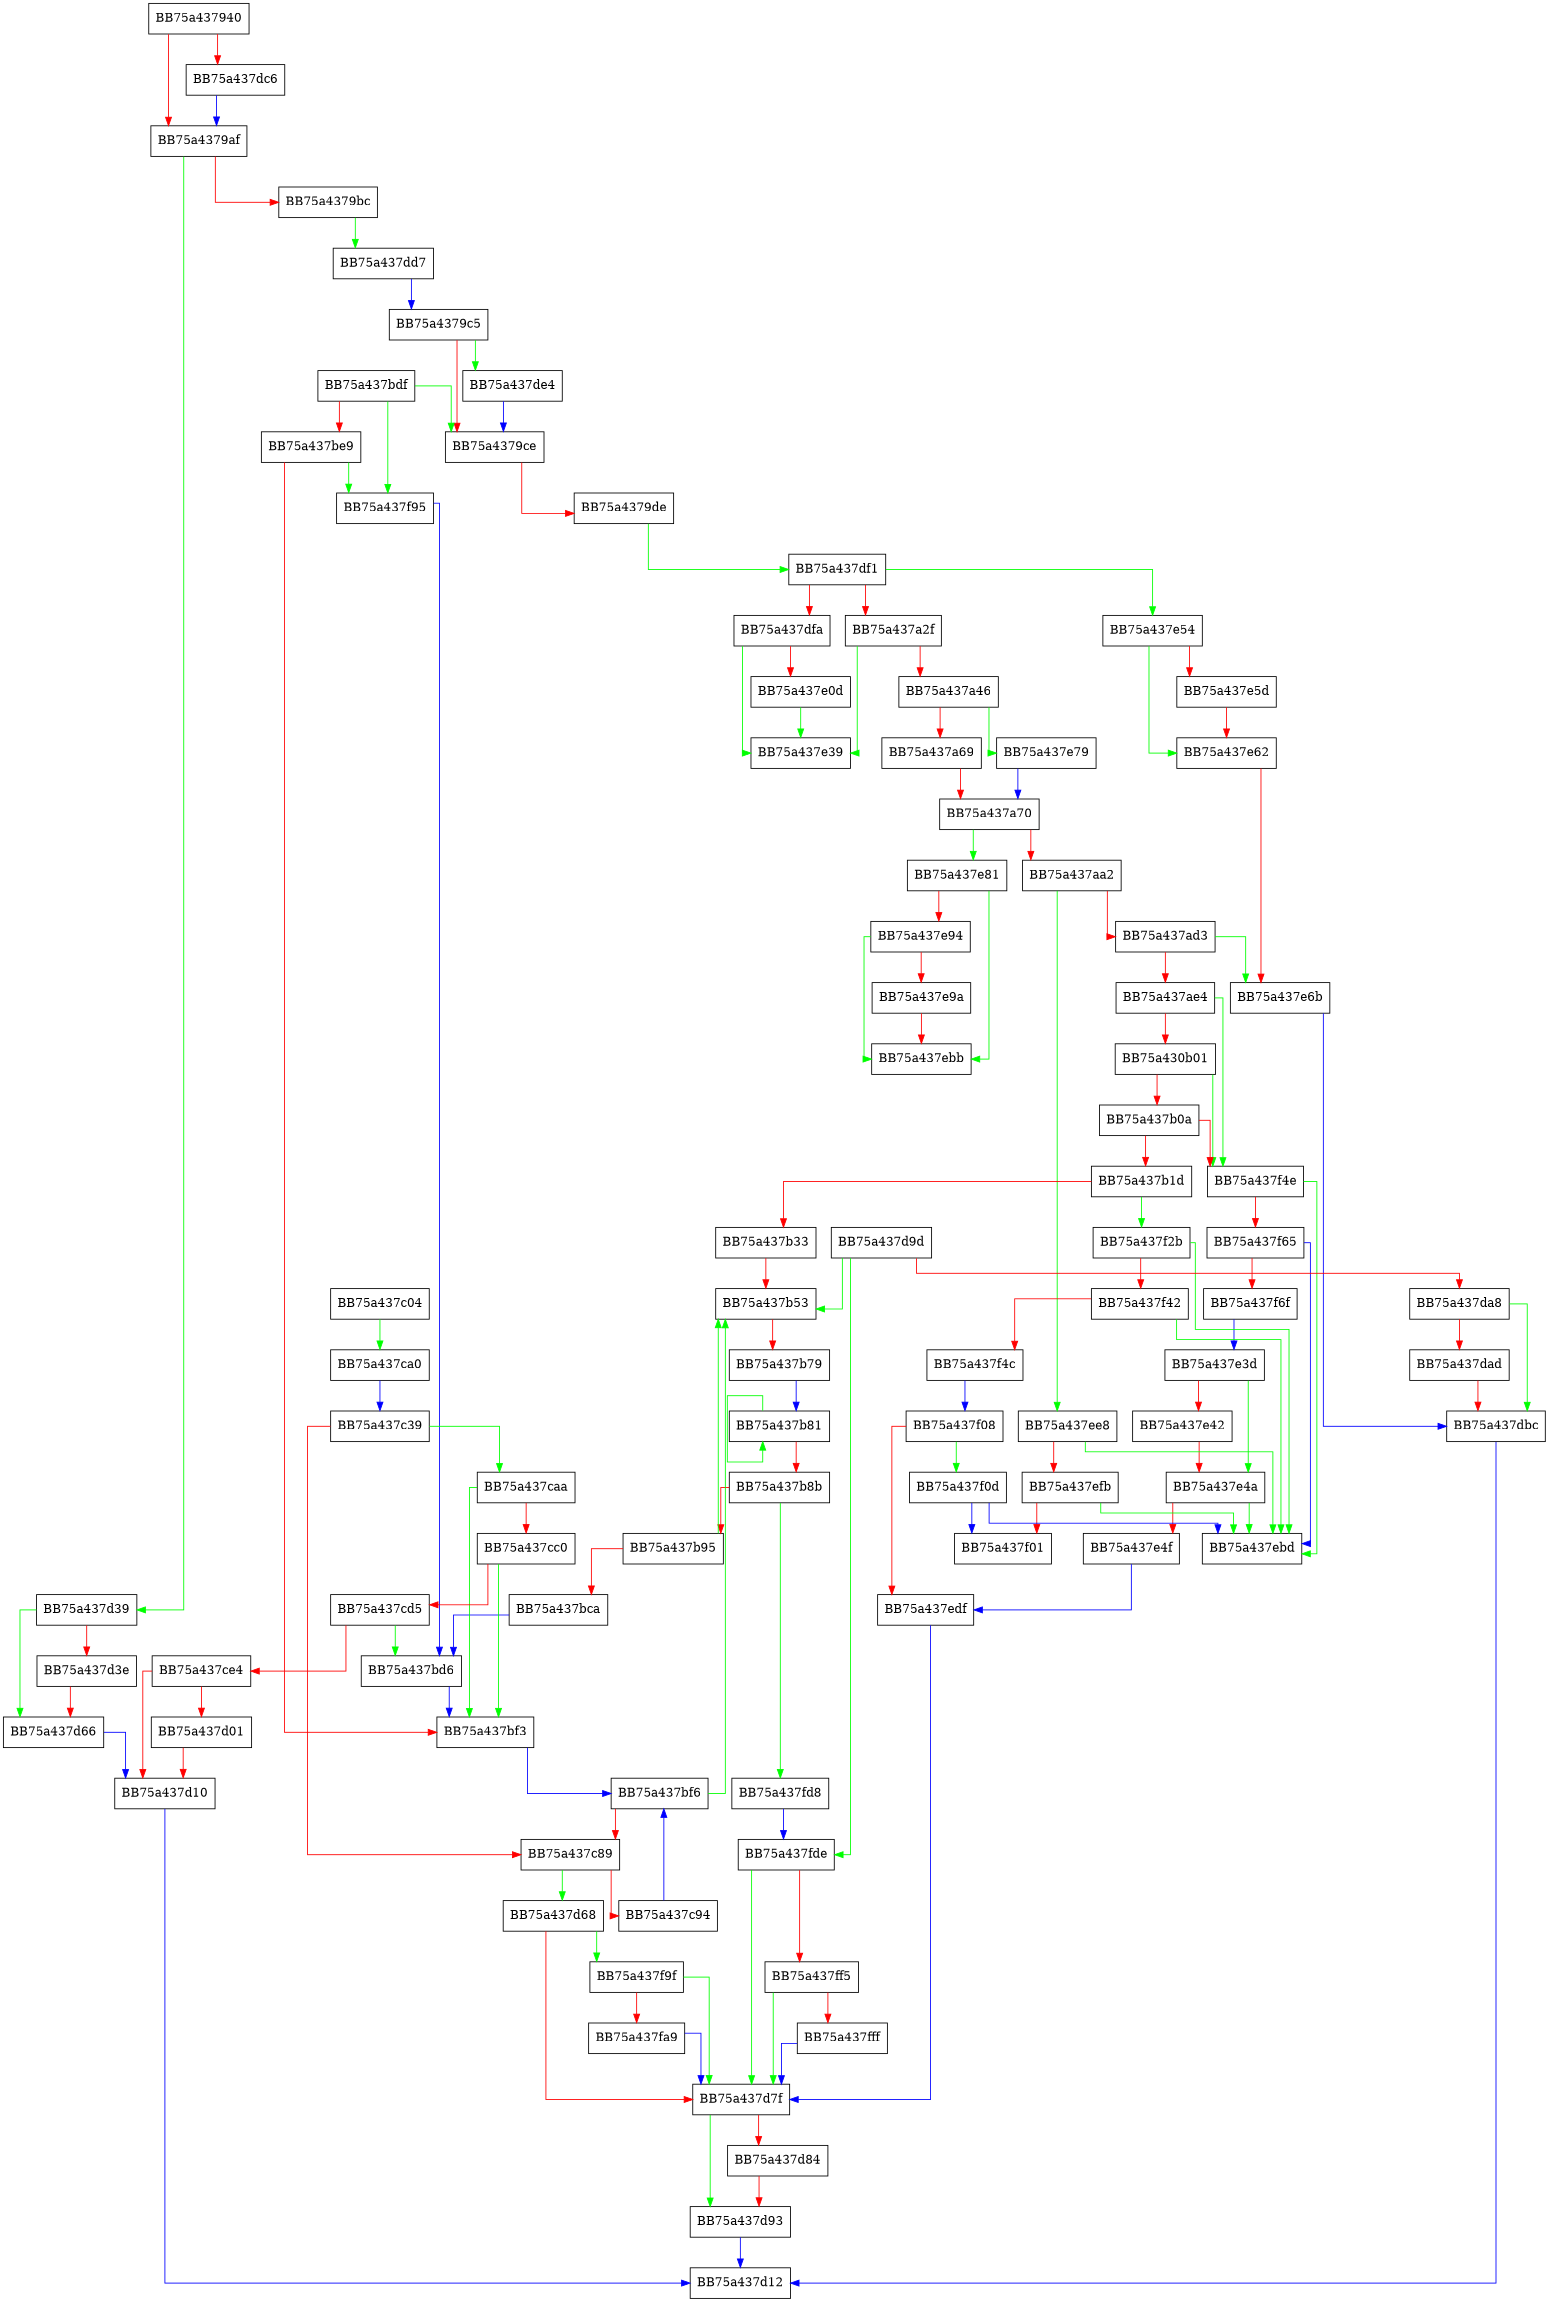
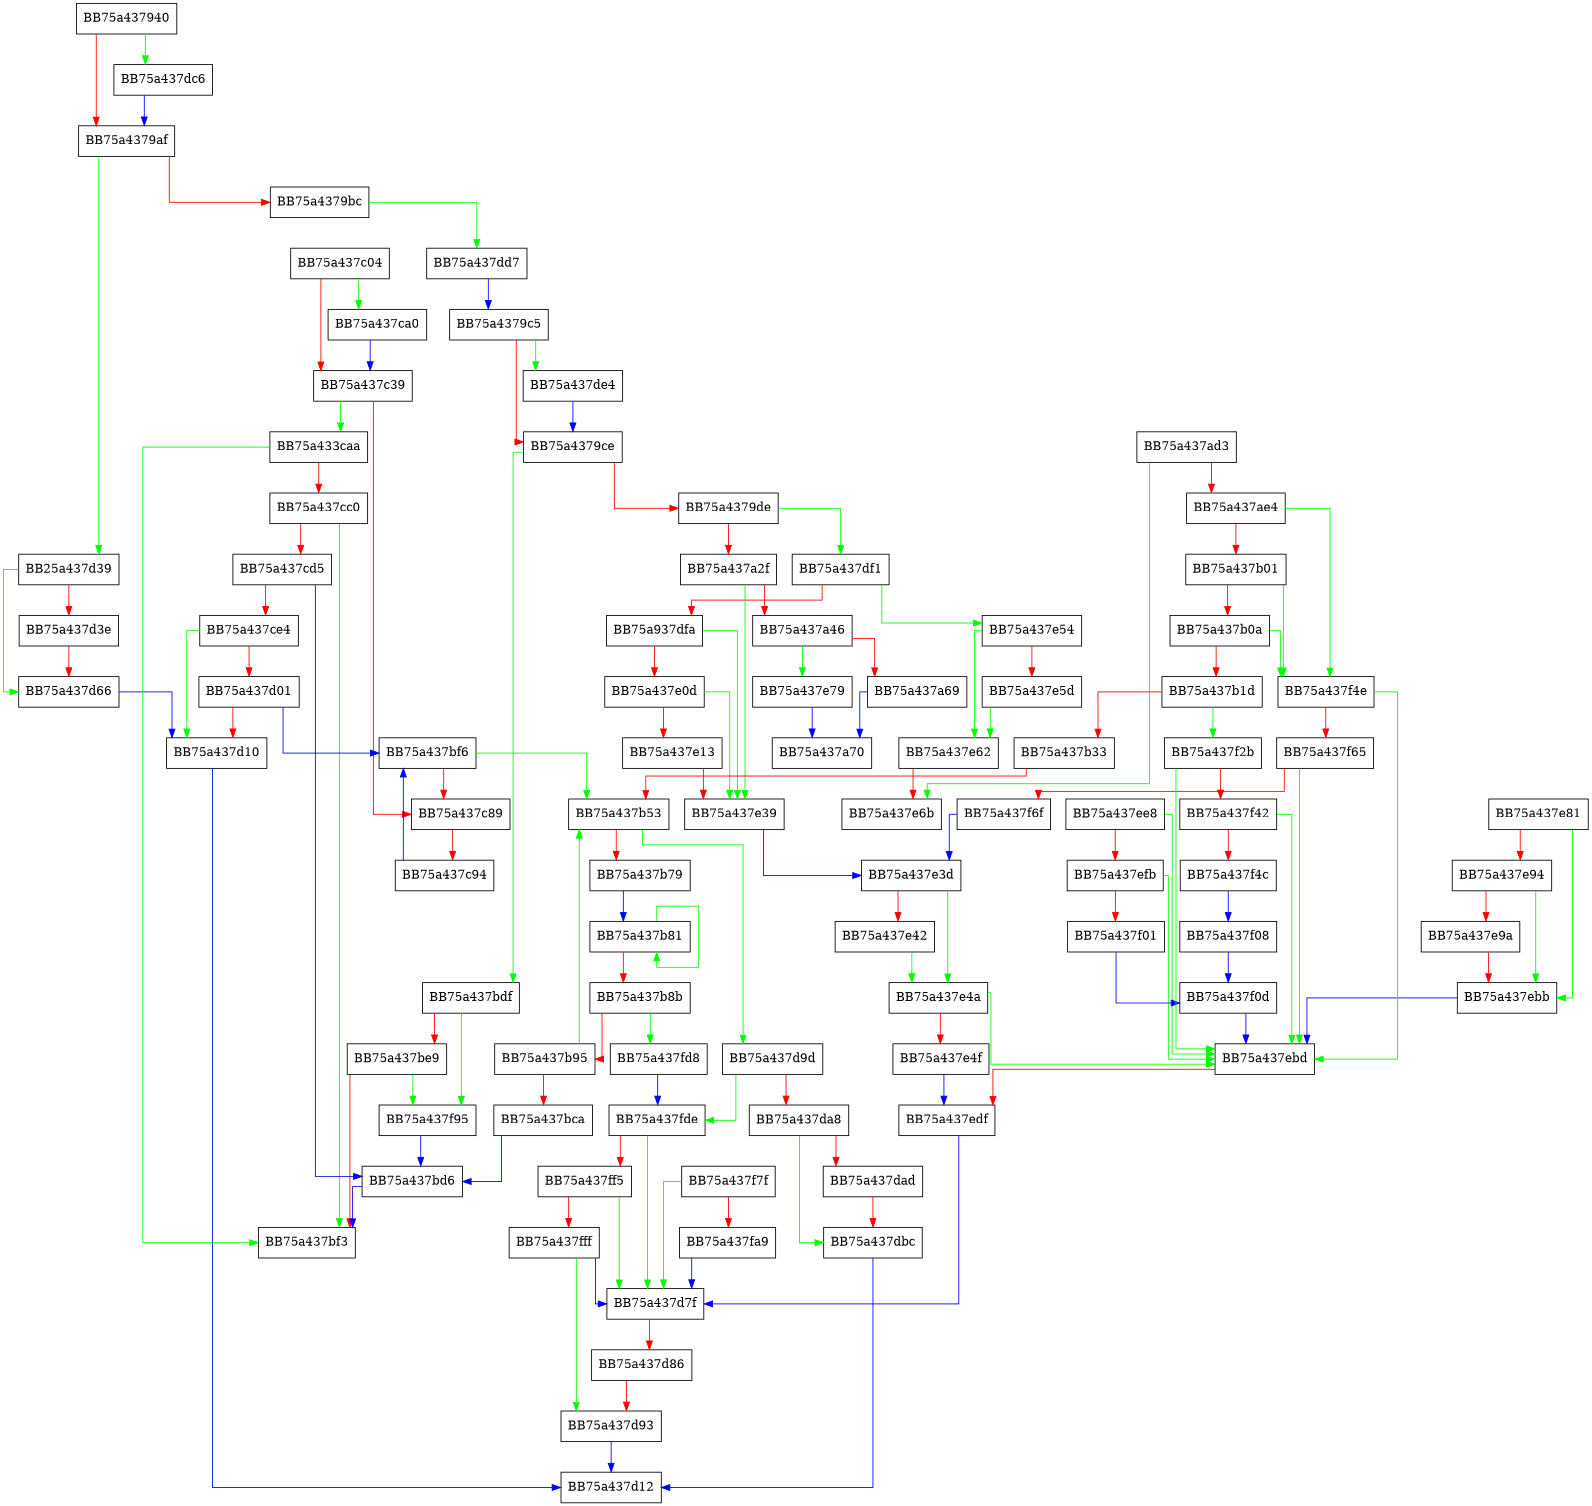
edge "BB75a437940" -> "BB75a437dc6": color red -> green
edge "BB75a437c04" -> "BB75a437c39": added
edge "BB75a437bdf" -> "BB75a4379ce": reversed
edge "BB75a437df1" -> "BB75a437a2f": now "BB75a4379de" -> "BB75a437a2f"
node "BB75a437dfa": label "BB75a437dfa" -> "BB75a937dfa"
edge "BB75a437e5d" -> "BB75a437e62": color red -> green
node "BB75a437e13": added
edge "BB75a437a69" -> "BB75a437a70": color red -> blue
edge "BB75a437a70" -> "BB75a437e81": removed
edge "BB75a437e39" -> "BB75a437e3d": added
node "BB75a437aa2": removed
edge "BB75a437ebb" -> "BB75a437ebd": added
node "BB75a430b01": label "BB75a430b01" -> "BB75a437b01"
edge "BB75a437b0a" -> "BB75a437f4e": color red -> green
edge "BB75a437e6b" -> "BB75a437dbc": removed
edge "BB75a437d9d" -> "BB75a437b53": reversed
edge "BB75a437f65" -> "BB75a437ebd": color blue -> green
edge "BB75a437f08" -> "BB75a437f0d": color green -> blue
edge "BB75a437e42" -> "BB75a437e4a": color red -> green
node "BB75a437caa": label "BB75a437caa" -> "BB75a433caa"
edge "BB75a437f08" -> "BB75a437edf": now "BB75a437ebd" -> "BB75a437edf"
edge "BB75a437f0d" -> "BB75a437f01": reversed
node "BB75a437d39": label "BB75a437d39" -> "BB25a437d39"
edge "BB75a437cd5" -> "BB75a437bd6": color green -> blue
edge "BB75a437ce4" -> "BB75a437d10": color red -> green
edge "BB75a437bf3" -> "BB75a437bf6": now "BB75a437d01" -> "BB75a437bf6"
node "BB75a437d68": removed
node "BB75a437f9f": label "BB75a437f9f" -> "BB75a437f7f"
edge "BB75a437d7f" -> "BB75a437d93": now "BB75a437fff" -> "BB75a437d93"
node "BB75a437d84": label "BB75a437d84" -> "BB75a437d86"
